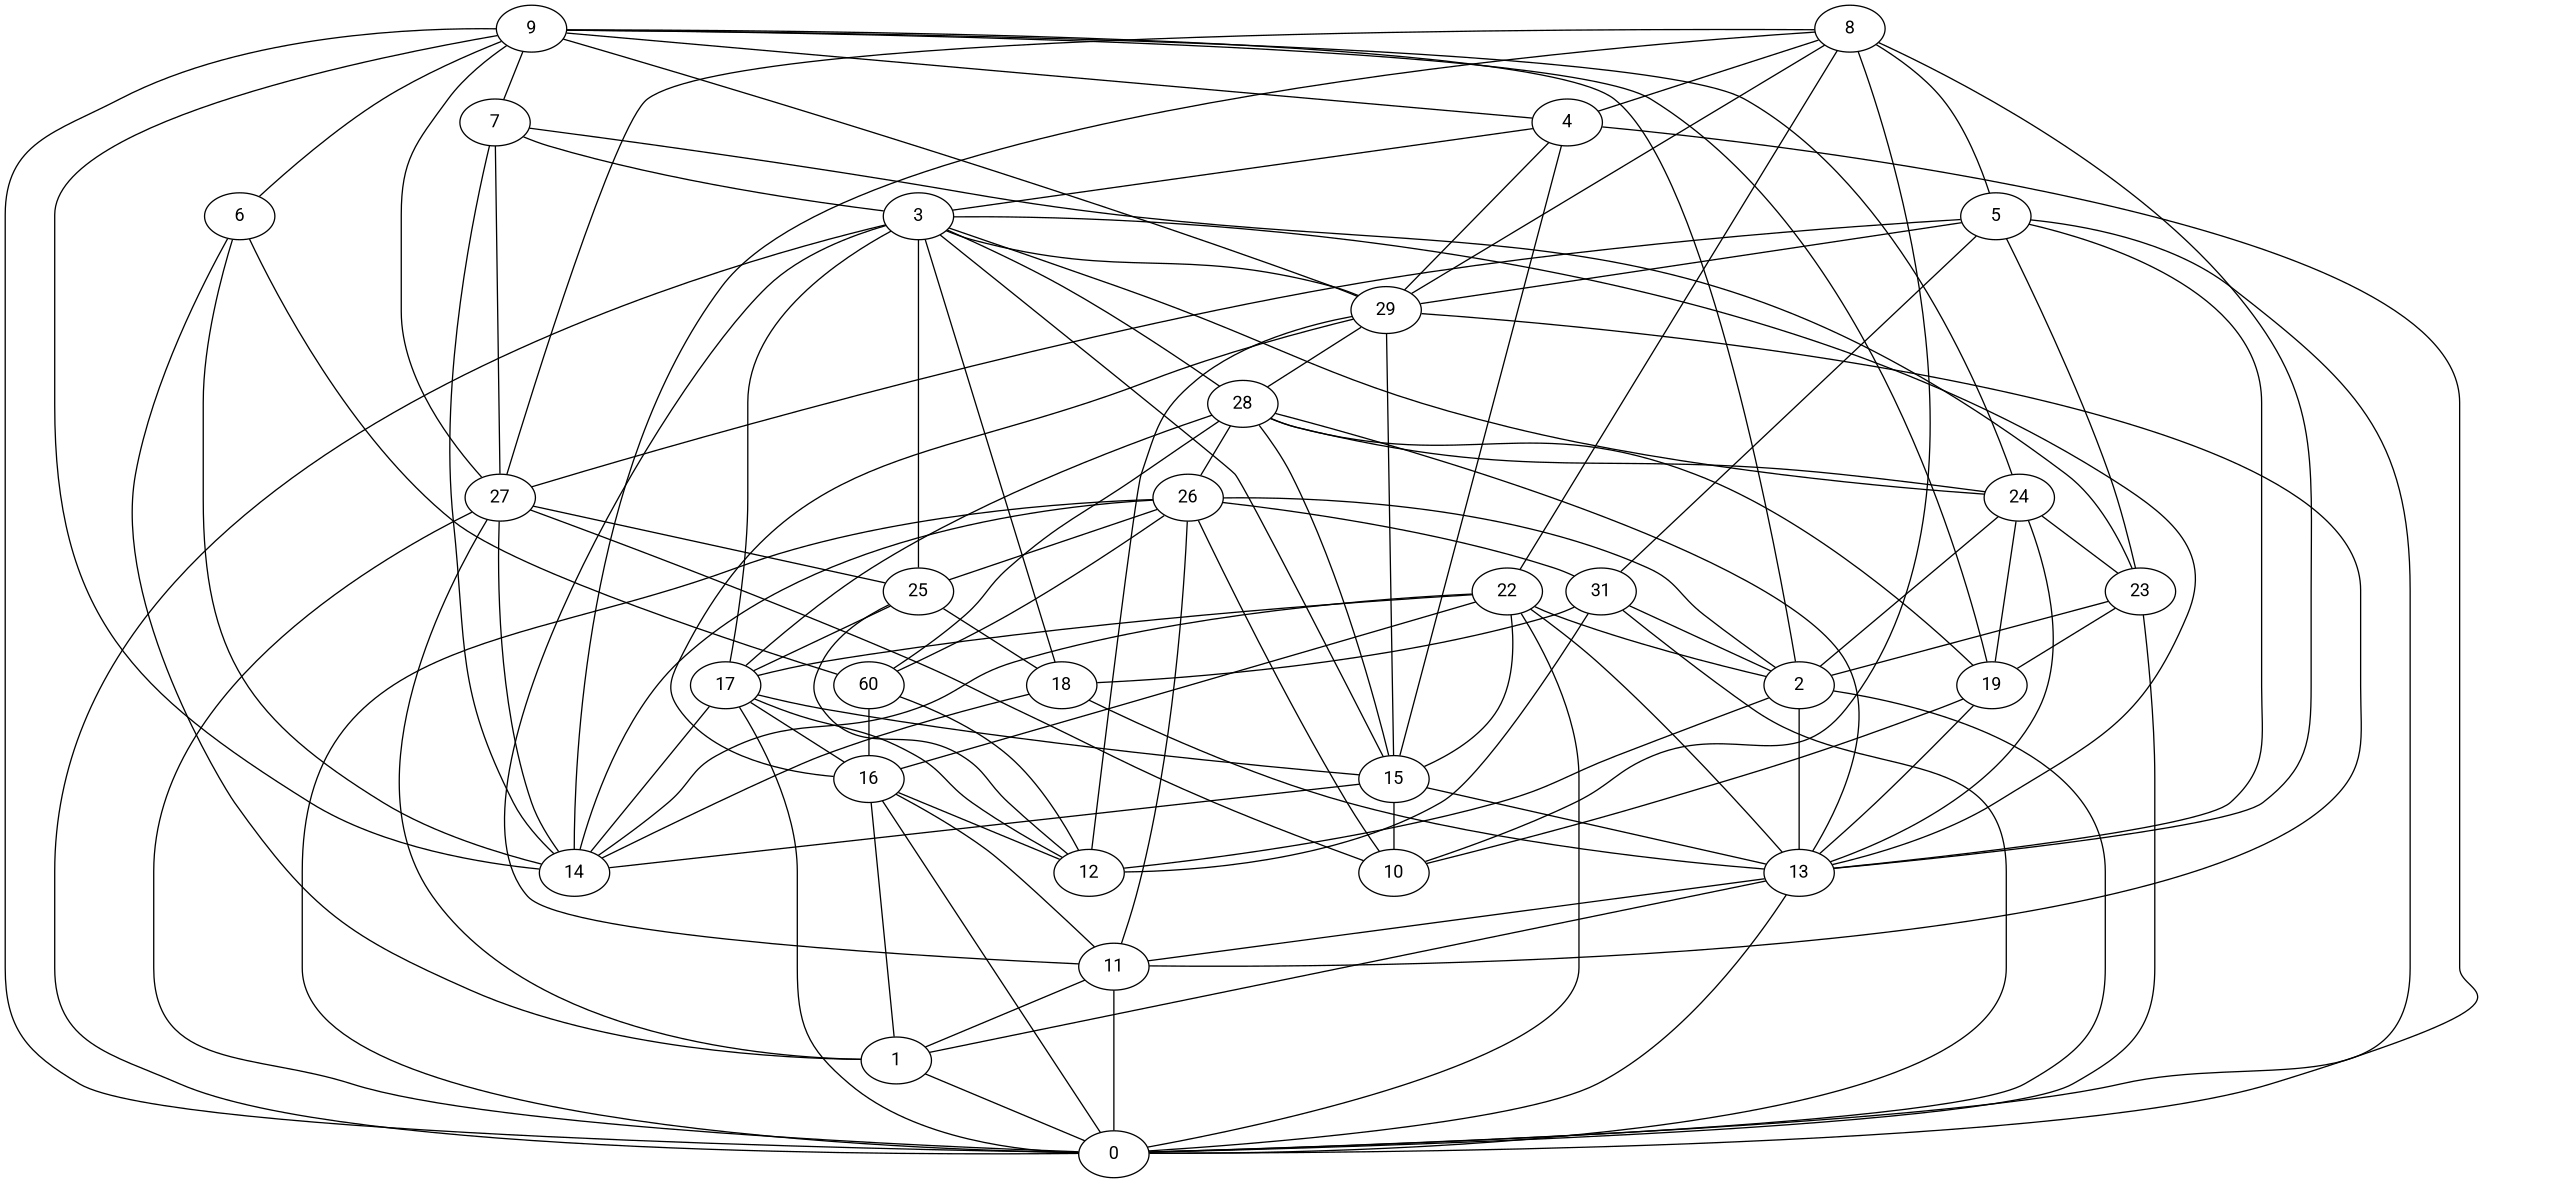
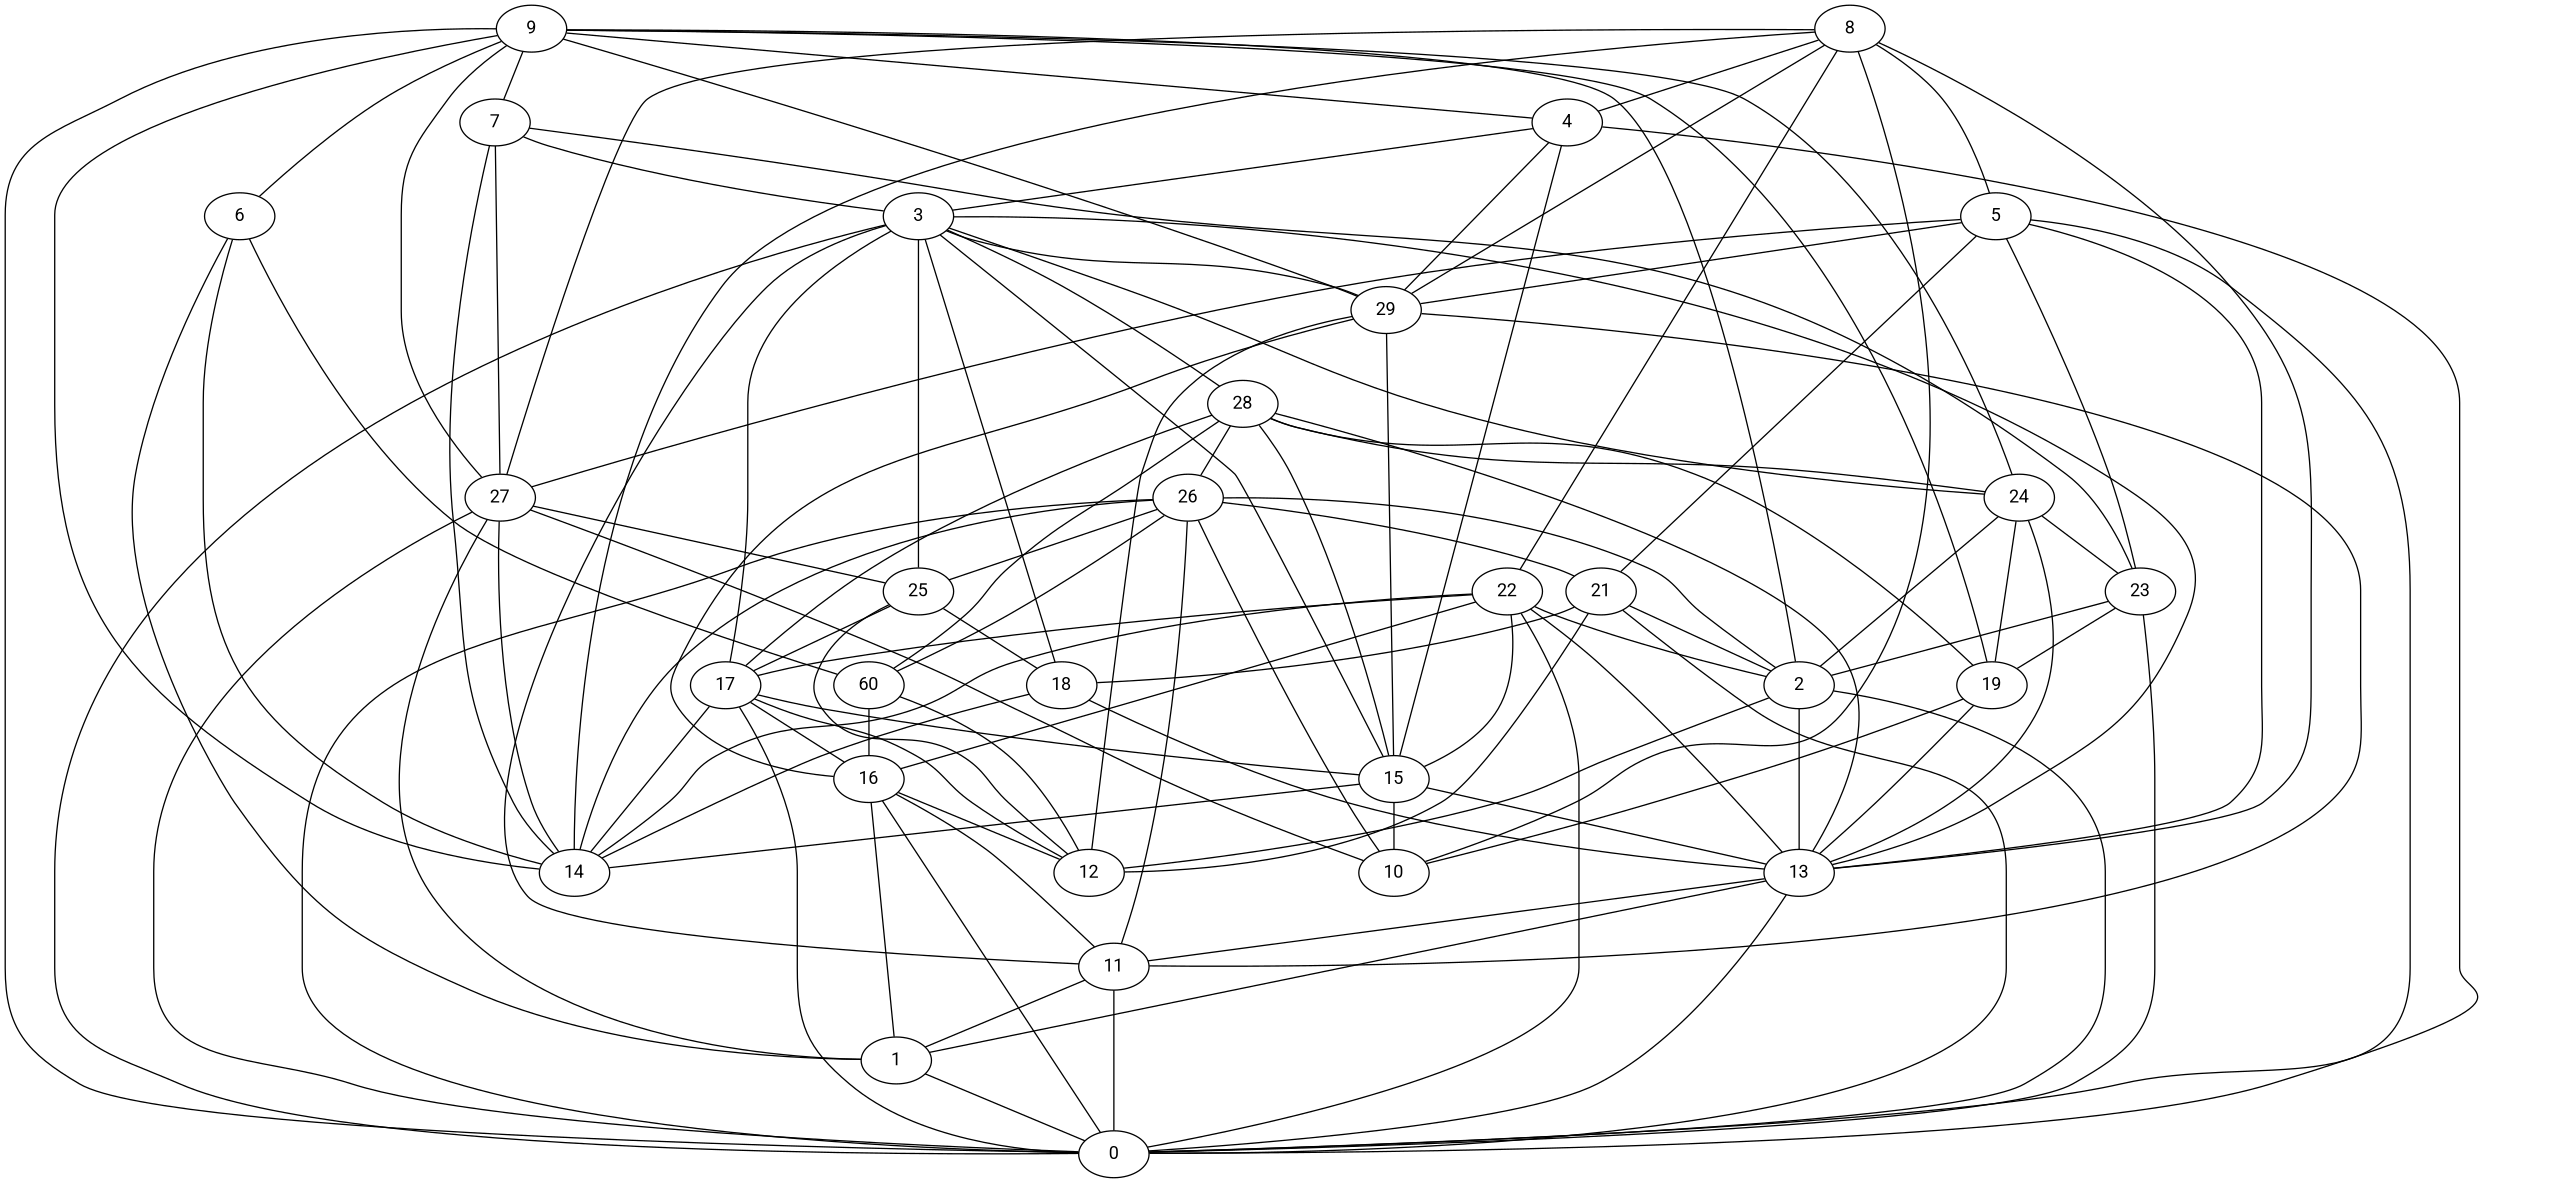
edge "29" -- "28": removed
node "31": label "31" -> "21"
